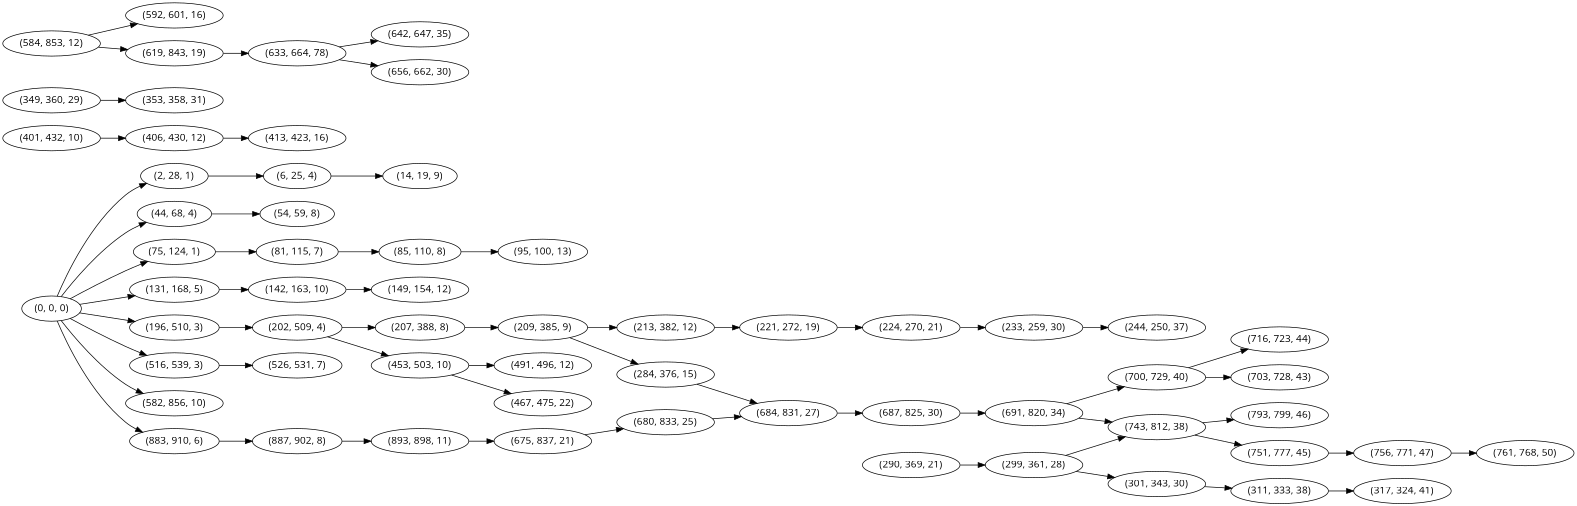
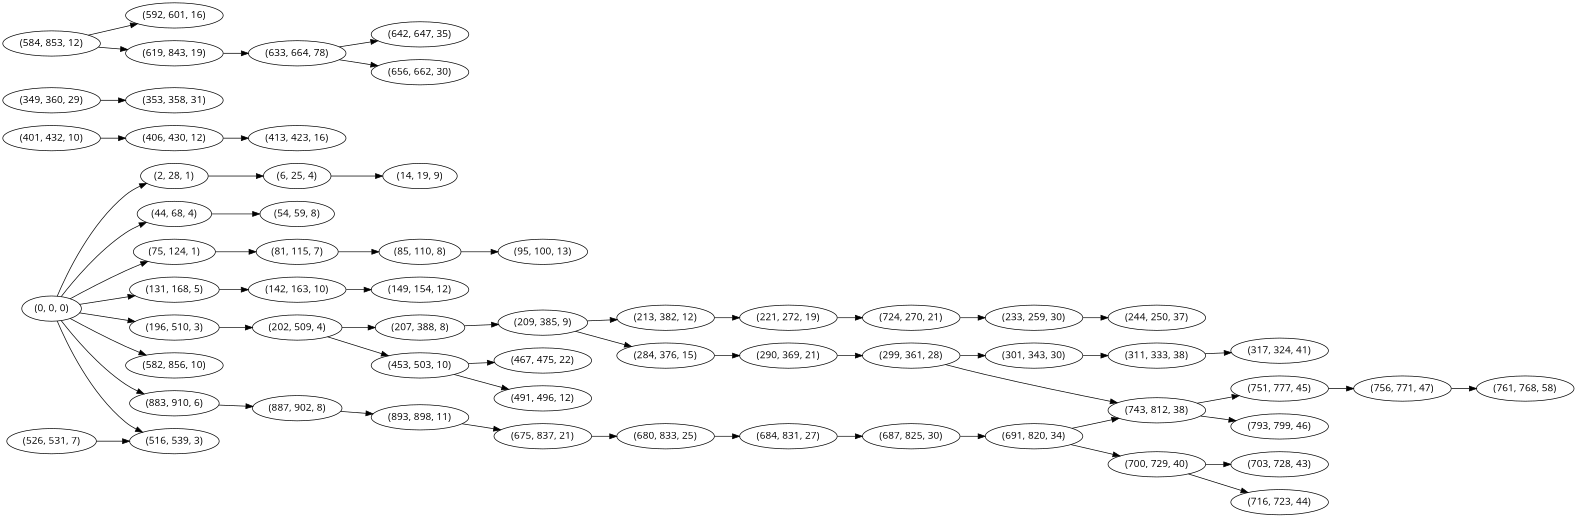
node "(224, 270, 21)": label "(224, 270, 21)" -> "(724, 270, 21)"
edge "(516, 539, 3)" -> "(526, 531, 7)": reversed
edge "(284, 376, 15)" -> "(684, 831, 27)": now "(284, 376, 15)" -> "(290, 369, 21)"
node "(761, 768, 50)": label "(761, 768, 50)" -> "(761, 768, 58)"
